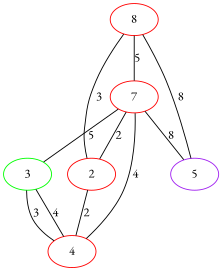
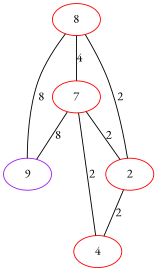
edge "8" -- "7": label "5" -> "4"
edge "8" -- "2": label "3" -> "2"
node "3": removed
edge "7" -- "4": label "4" -> "2"
node "5": label "5" -> "9"
